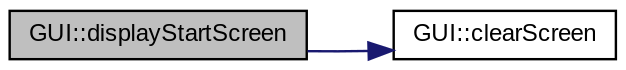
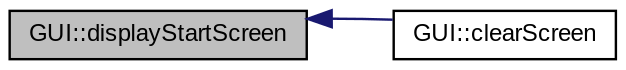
edge "GUI::displayStartScreen" -> "GUI::clearScreen": reversed
